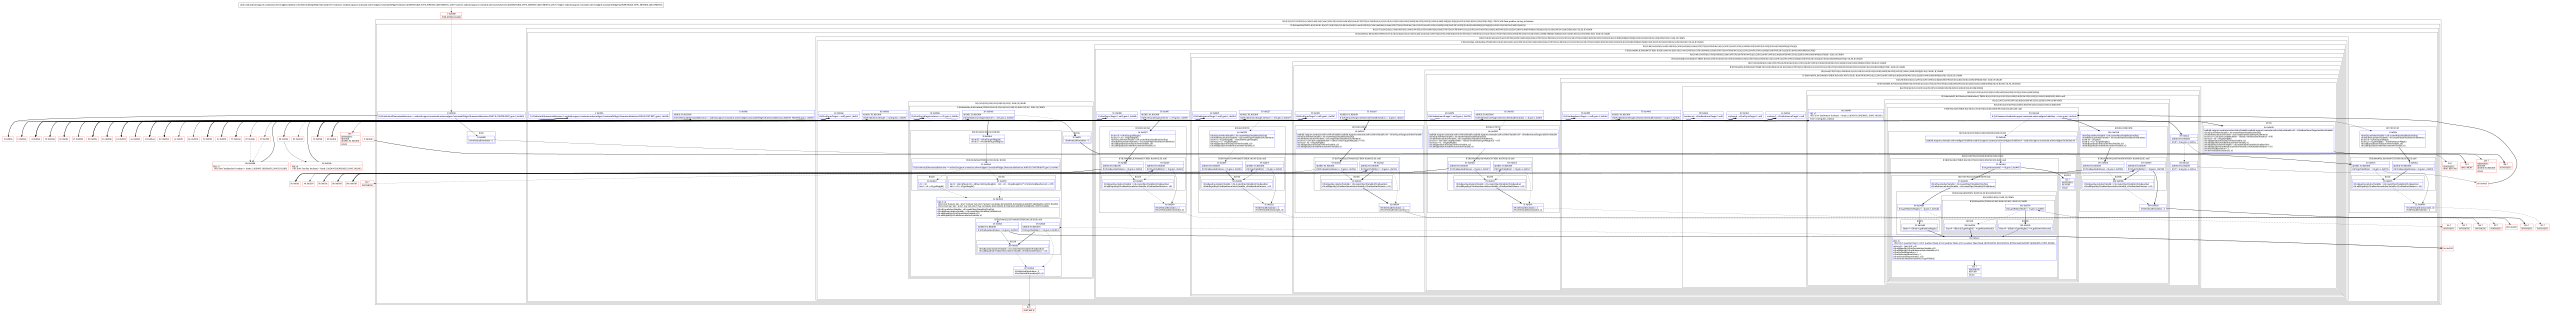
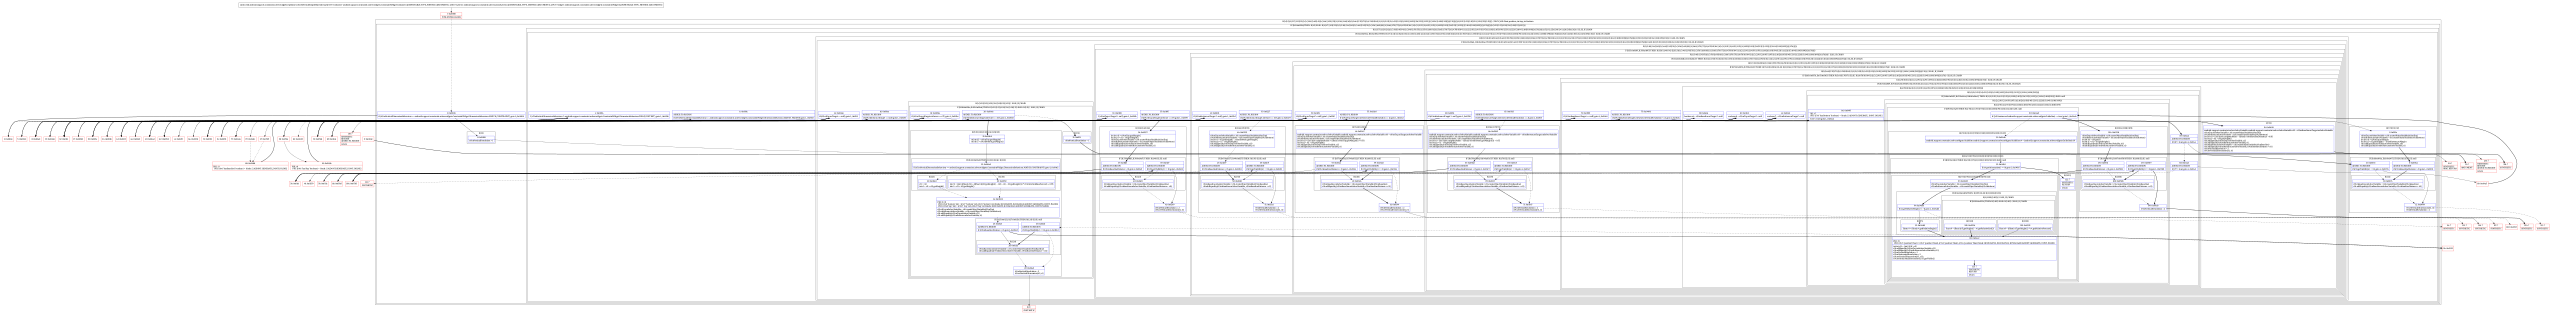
edge "16: 0x00ae" -> "32: 0x0183": added
node "101: 0x0524": removed
